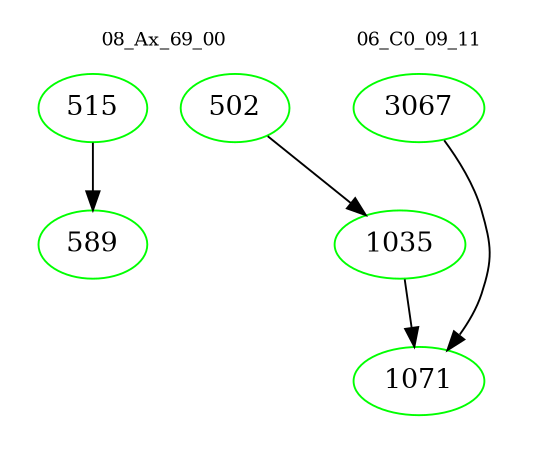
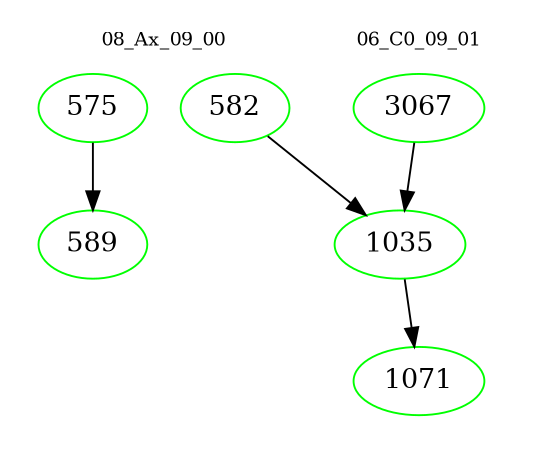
cluster "08_Ax_69_00": label "08_Ax_69_00" -> "08_Ax_09_00"
cluster "06_C0_09_11": label "06_C0_09_11" -> "06_C0_09_01"
node "515": label "515" -> "575"
node "502": label "502" -> "582"
edge "3067" -> "1071": now "3067" -> "1035"
